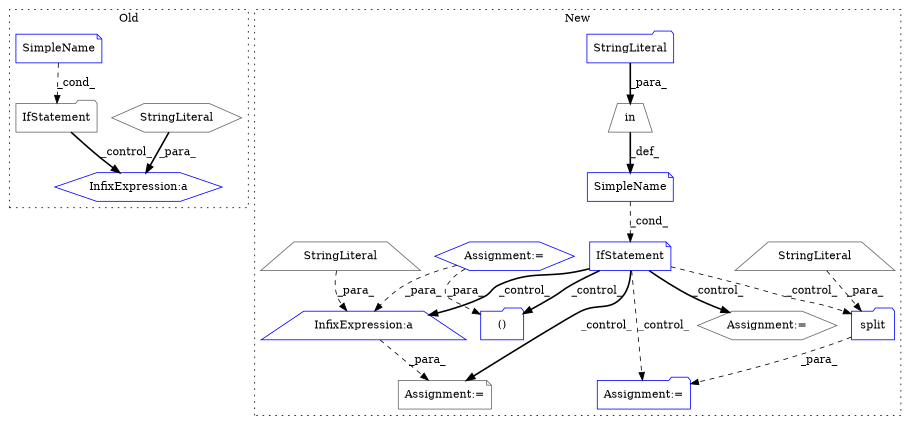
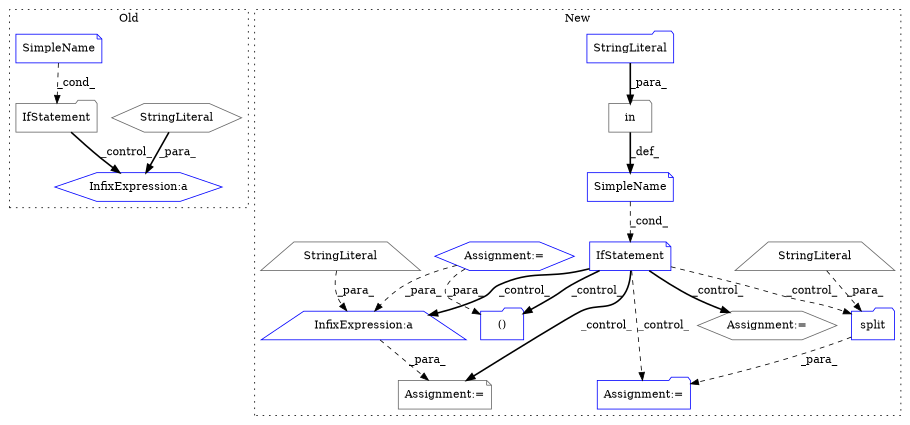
node "in": shape trapezium -> folder
